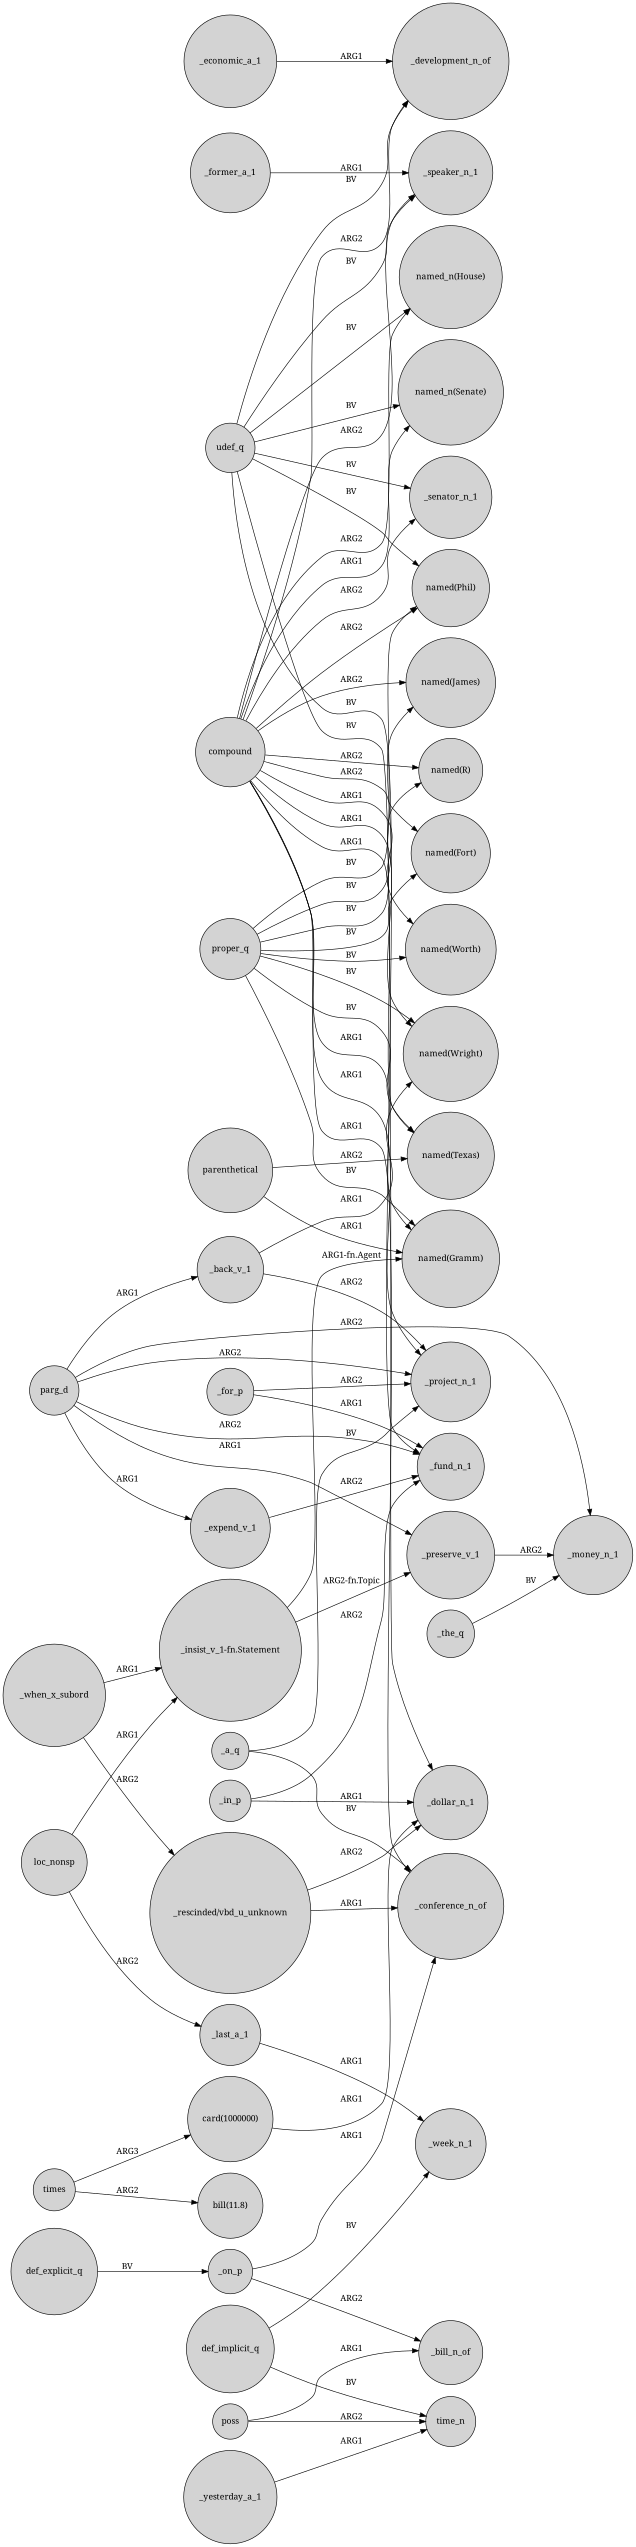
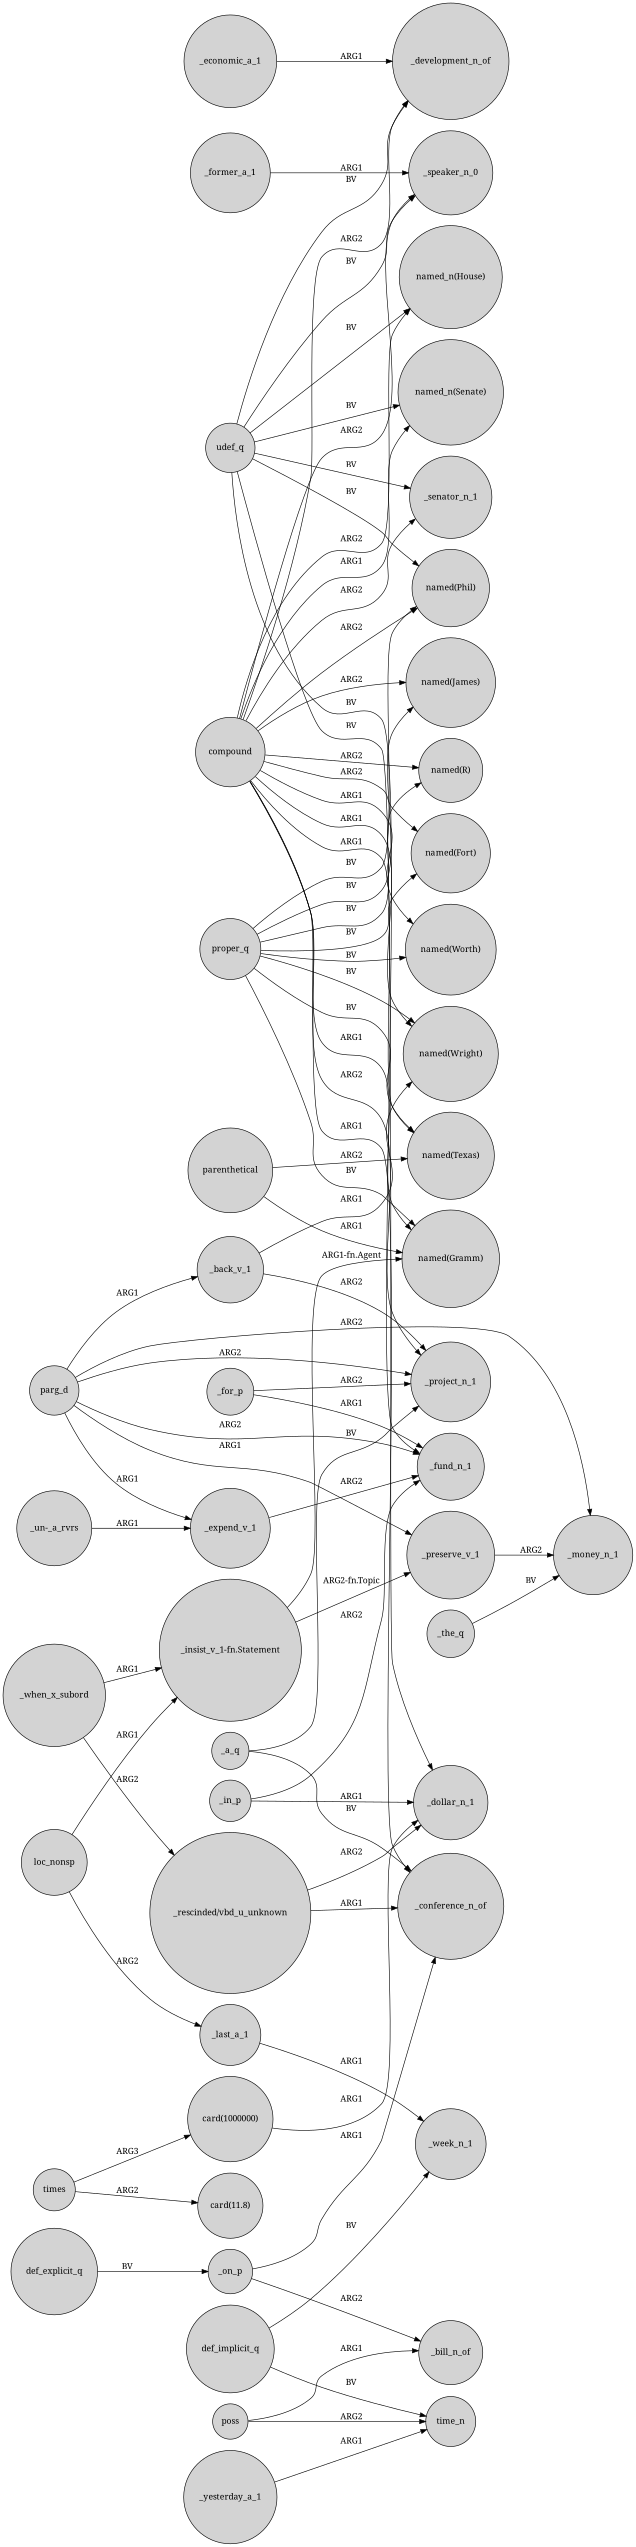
node "_speaker_n_1": label "_speaker_n_1" -> "_speaker_n_0"
edge "compound" -> "_project_n_1": label "ARG1" -> "ARG2"
node "_un-_a_rvrs": added
node "bill(11.8)": label "bill(11.8)" -> "card(11.8)"
